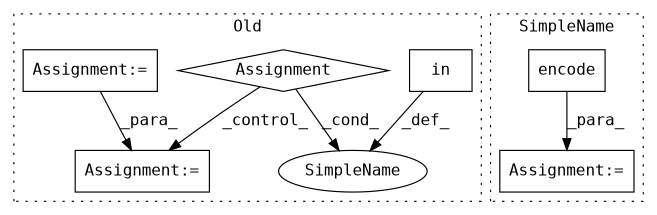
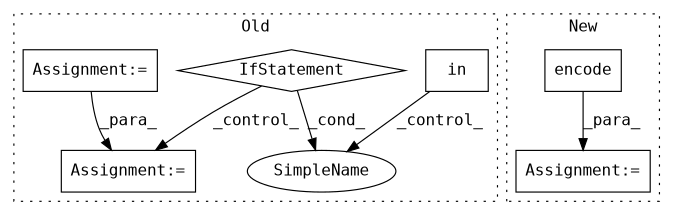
cluster "SimpleName": label "SimpleName" -> "New"
node "Assignment": label "Assignment" -> "IfStatement"
edge "in" -> "SimpleName": label "_def_" -> "_control_"
